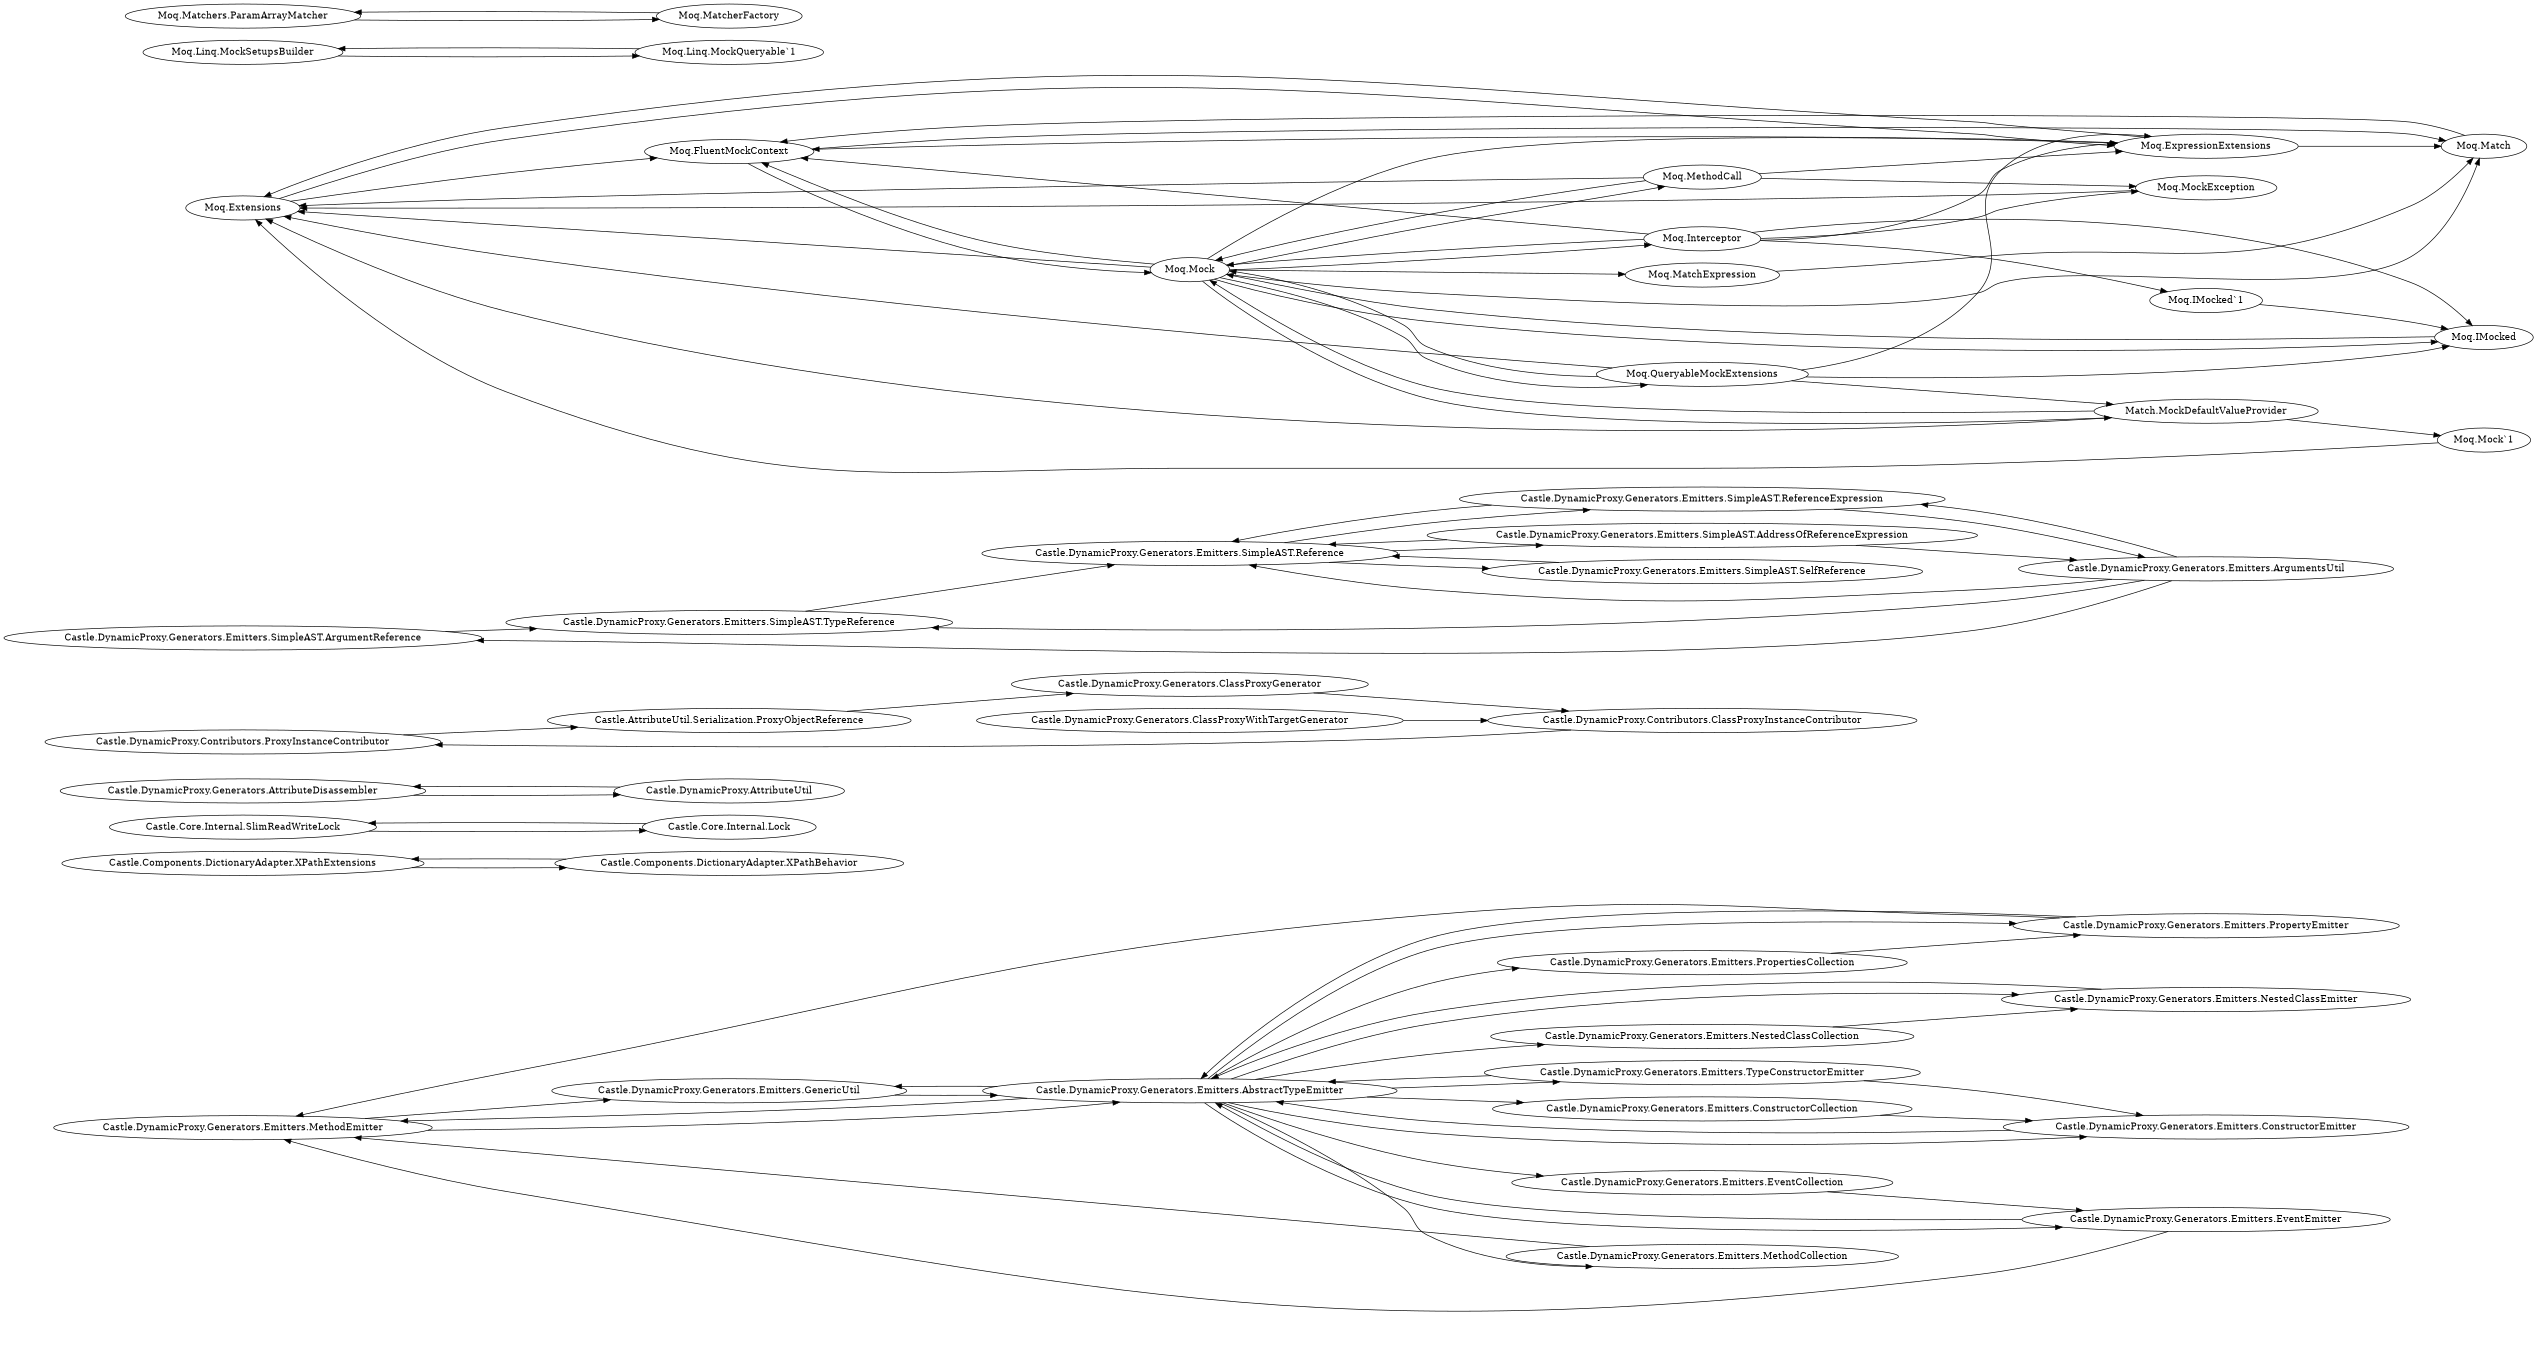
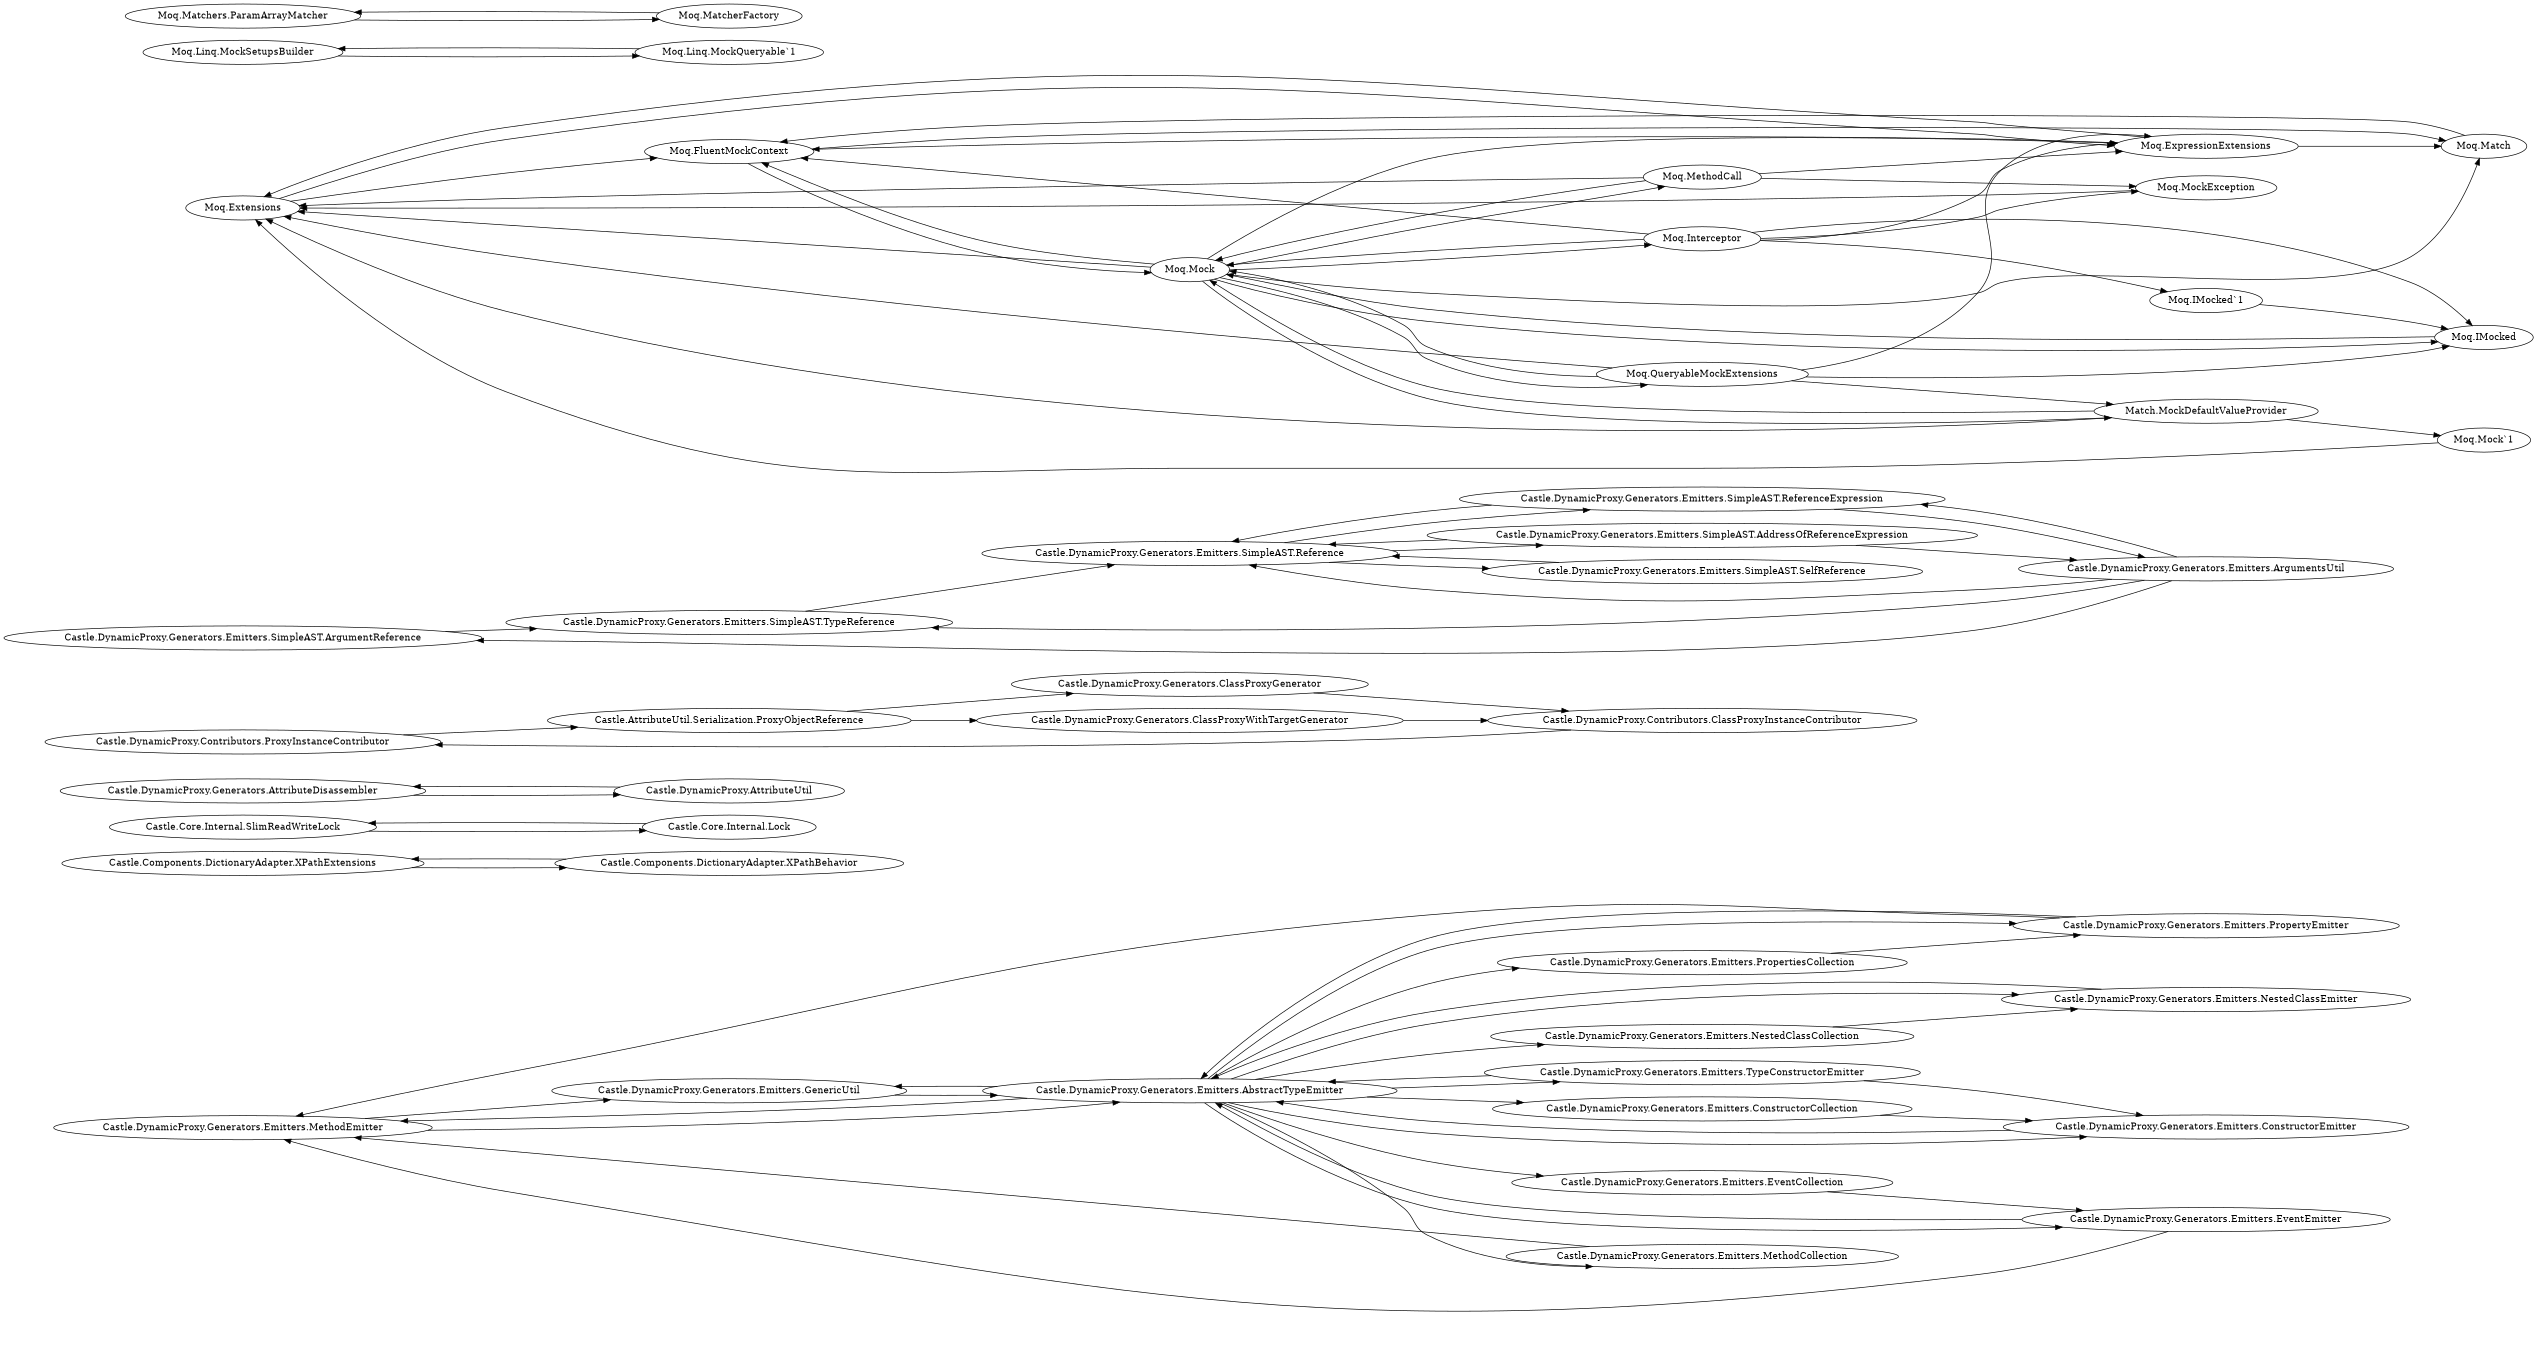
node "Moq.MatchExpression": removed
edge "Castle.AttributeUtil.Serialization.ProxyObjectReference" -> "Castle.DynamicProxy.Generators.ClassProxyWithTargetGenerator": added
